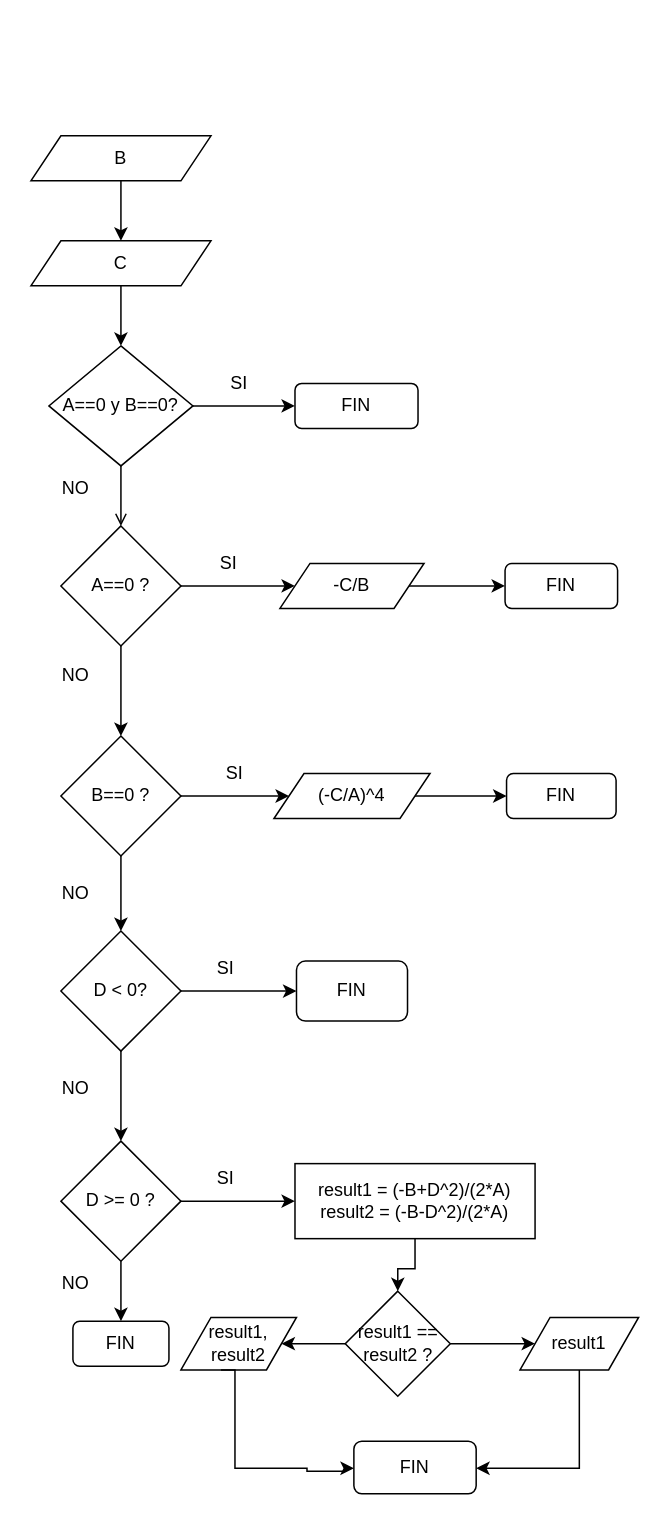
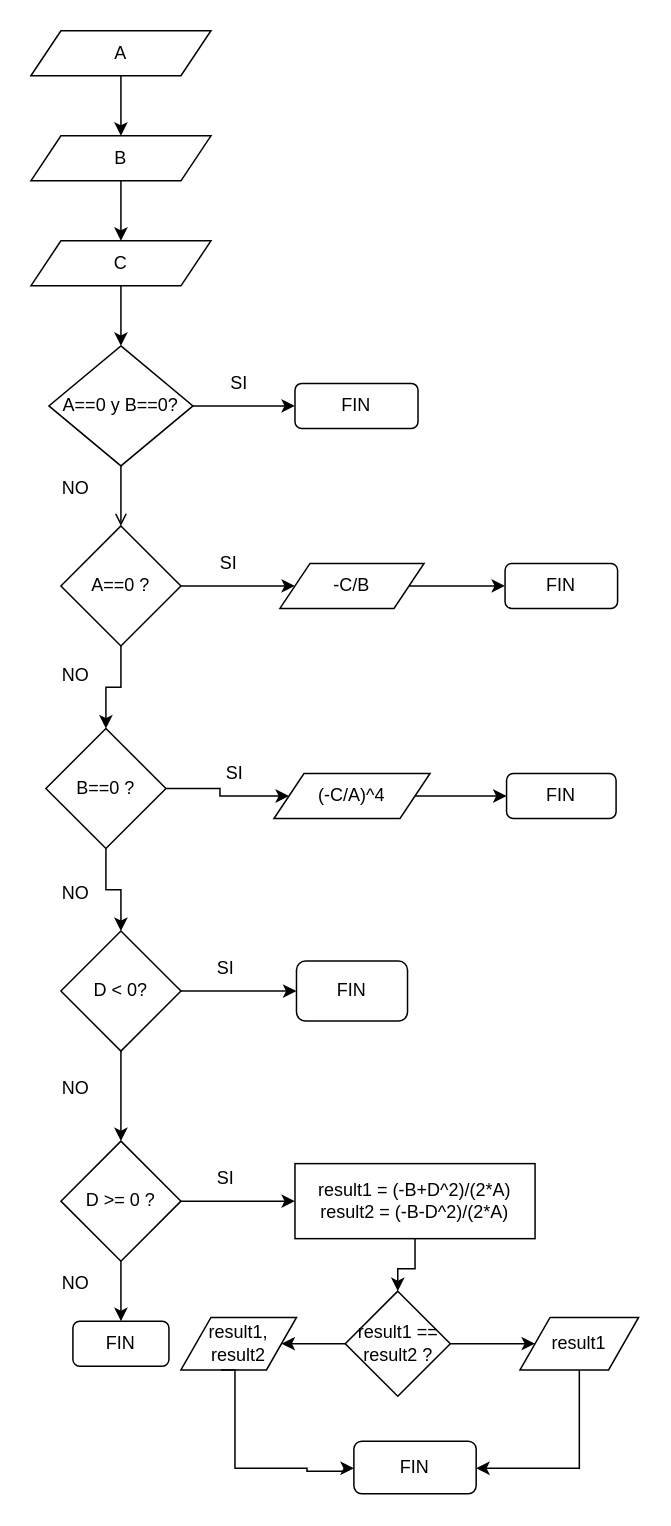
node "A": added
edge "A" -> "B": added
node "B==0 ?": moved (121, 796) -> (106, 788)
